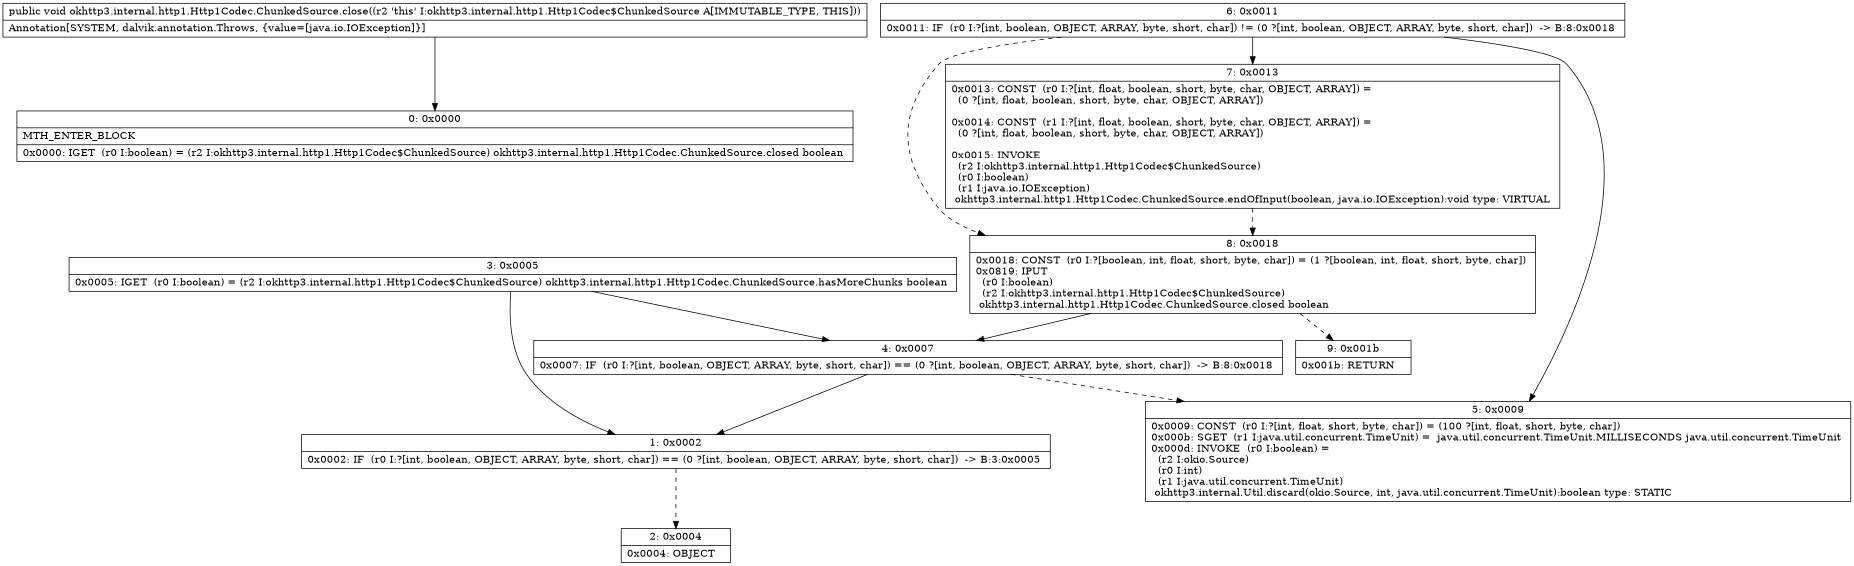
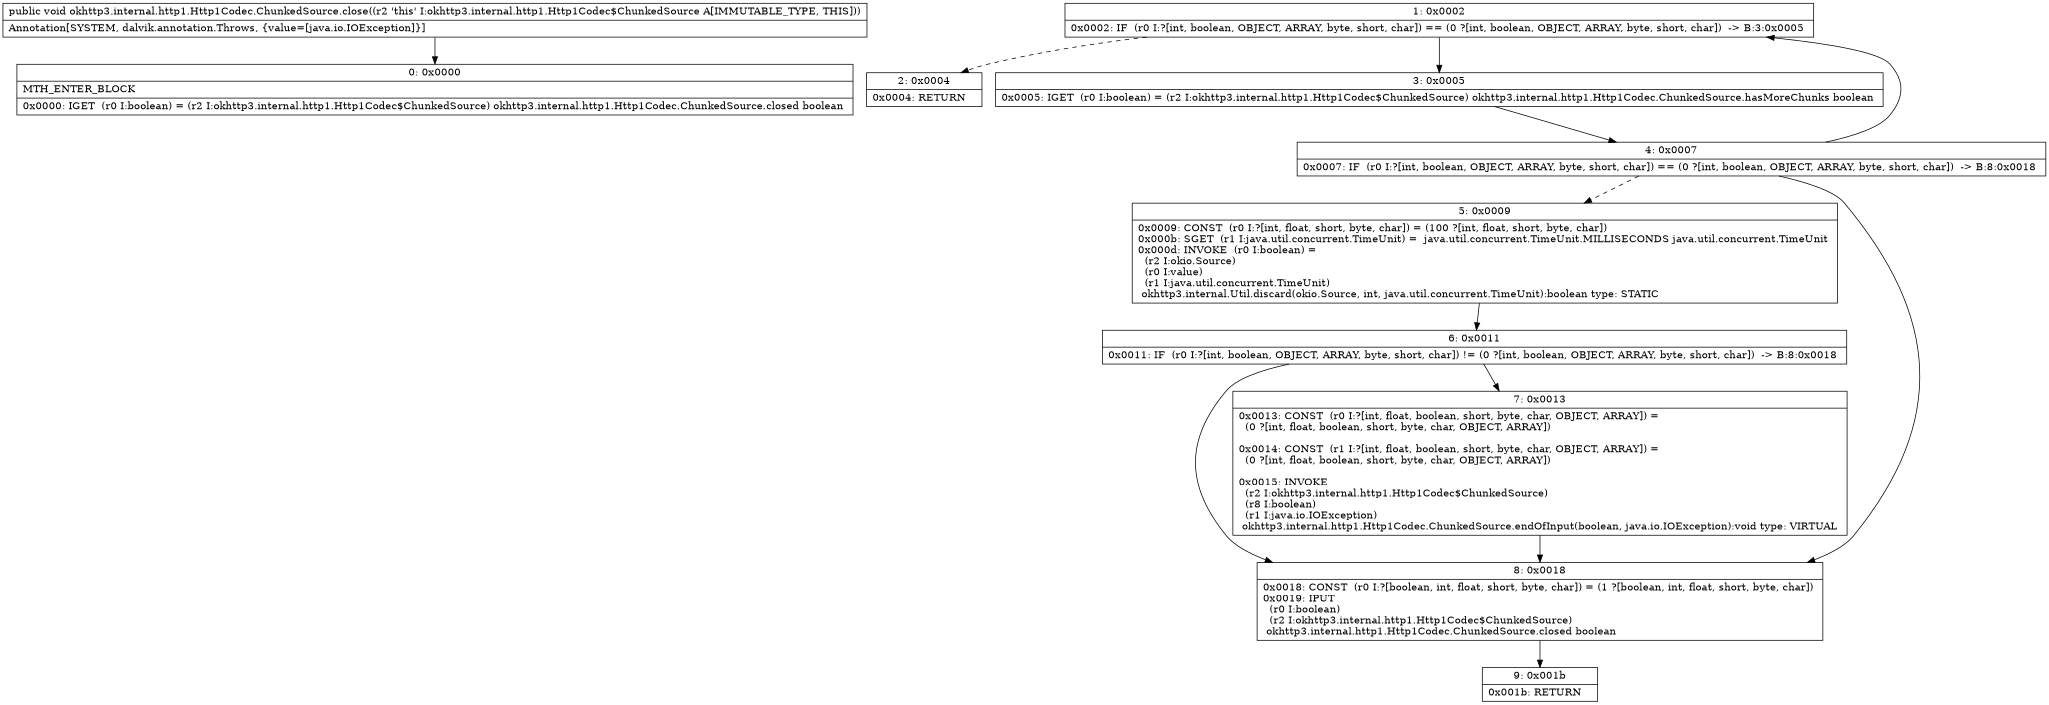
edge "6: 0x0011" -> "8: 0x0018": style dashed -> solid
edge "6: 0x0011" -> "5: 0x0009": reversed
node "7: 0x0013": text "(r0 I:boolean)" -> "(r8 I:boolean)"
edge "7: 0x0013" -> "8: 0x0018": style dashed -> solid
node "8: 0x0018": text "0x0819: IPUT" -> "0x0019: IPUT"
edge "8: 0x0018" -> "9: 0x001b": style dashed -> solid
edge "8: 0x0018" -> "4: 0x0007": reversed
edge "3: 0x0005" -> "1: 0x0002": reversed
node "5: 0x0009": text "(r0 I:int)" -> "(r0 I:value)"
node "2: 0x0004": text "0x0004: OBJECT" -> "0x0004: RETURN"
